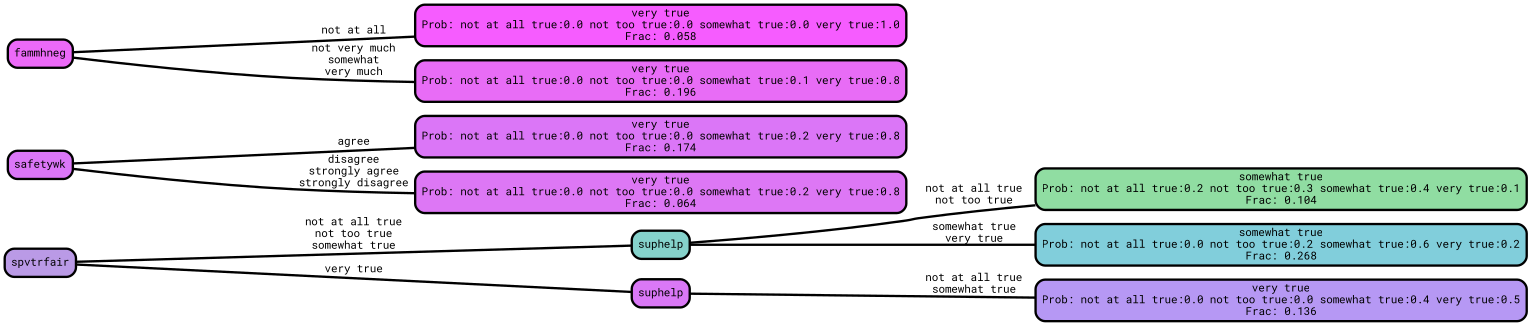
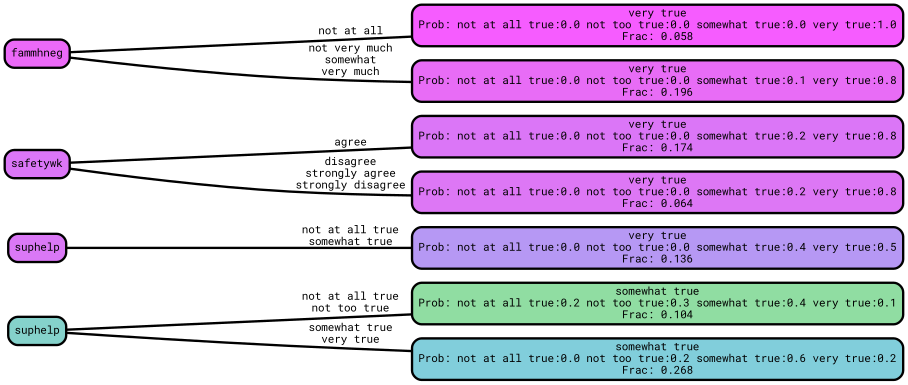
node "spvtrfair": removed
